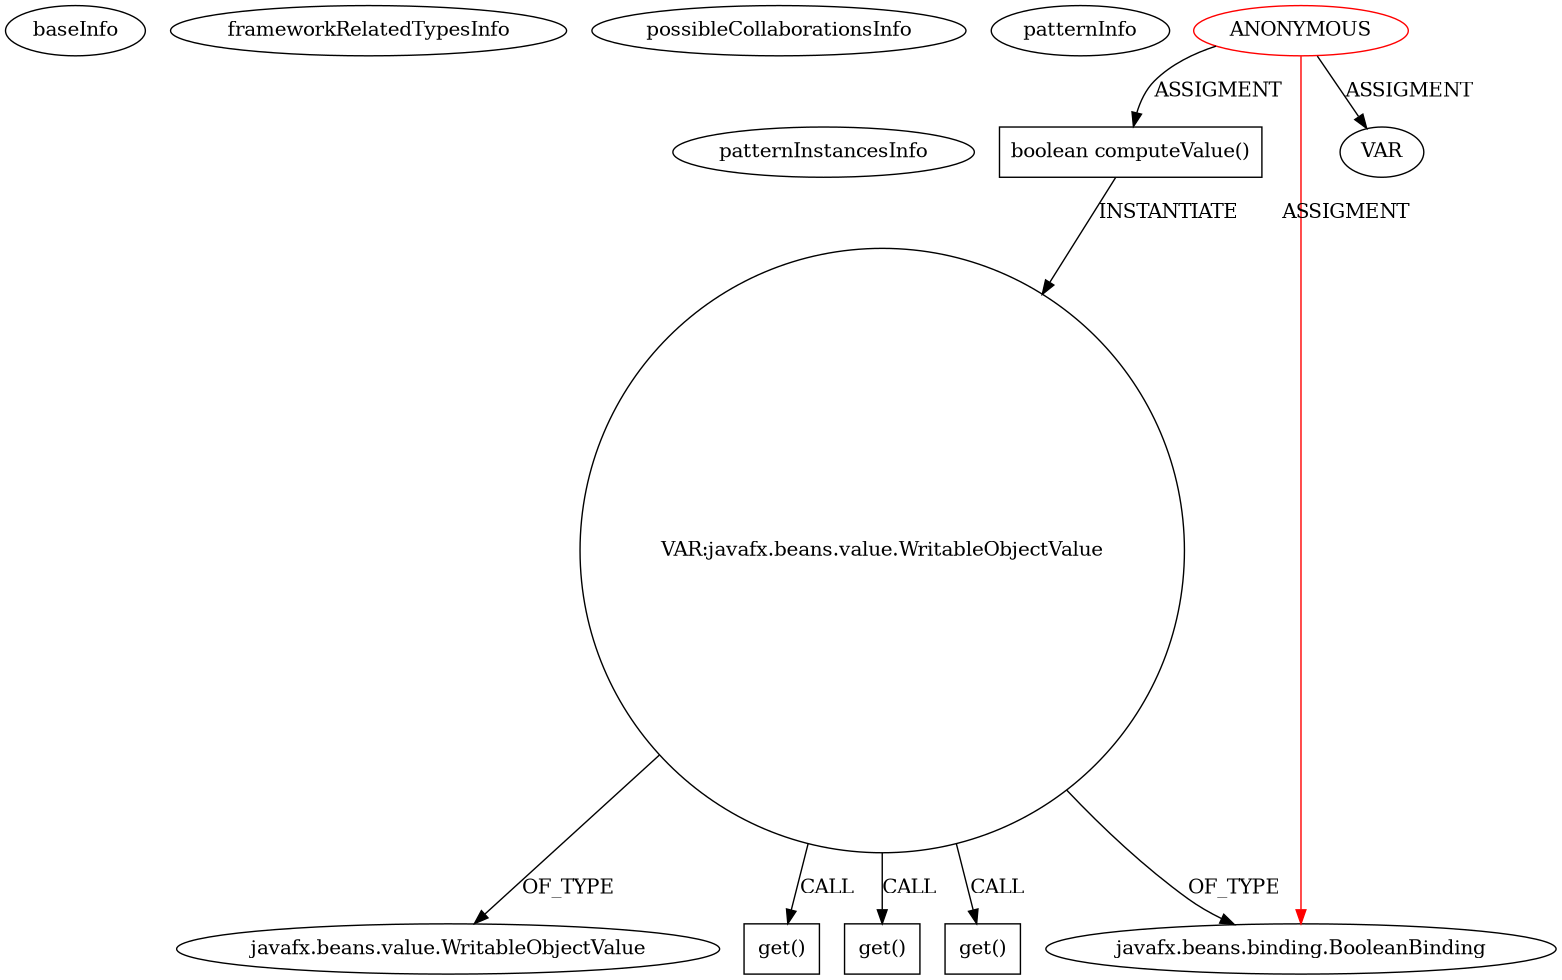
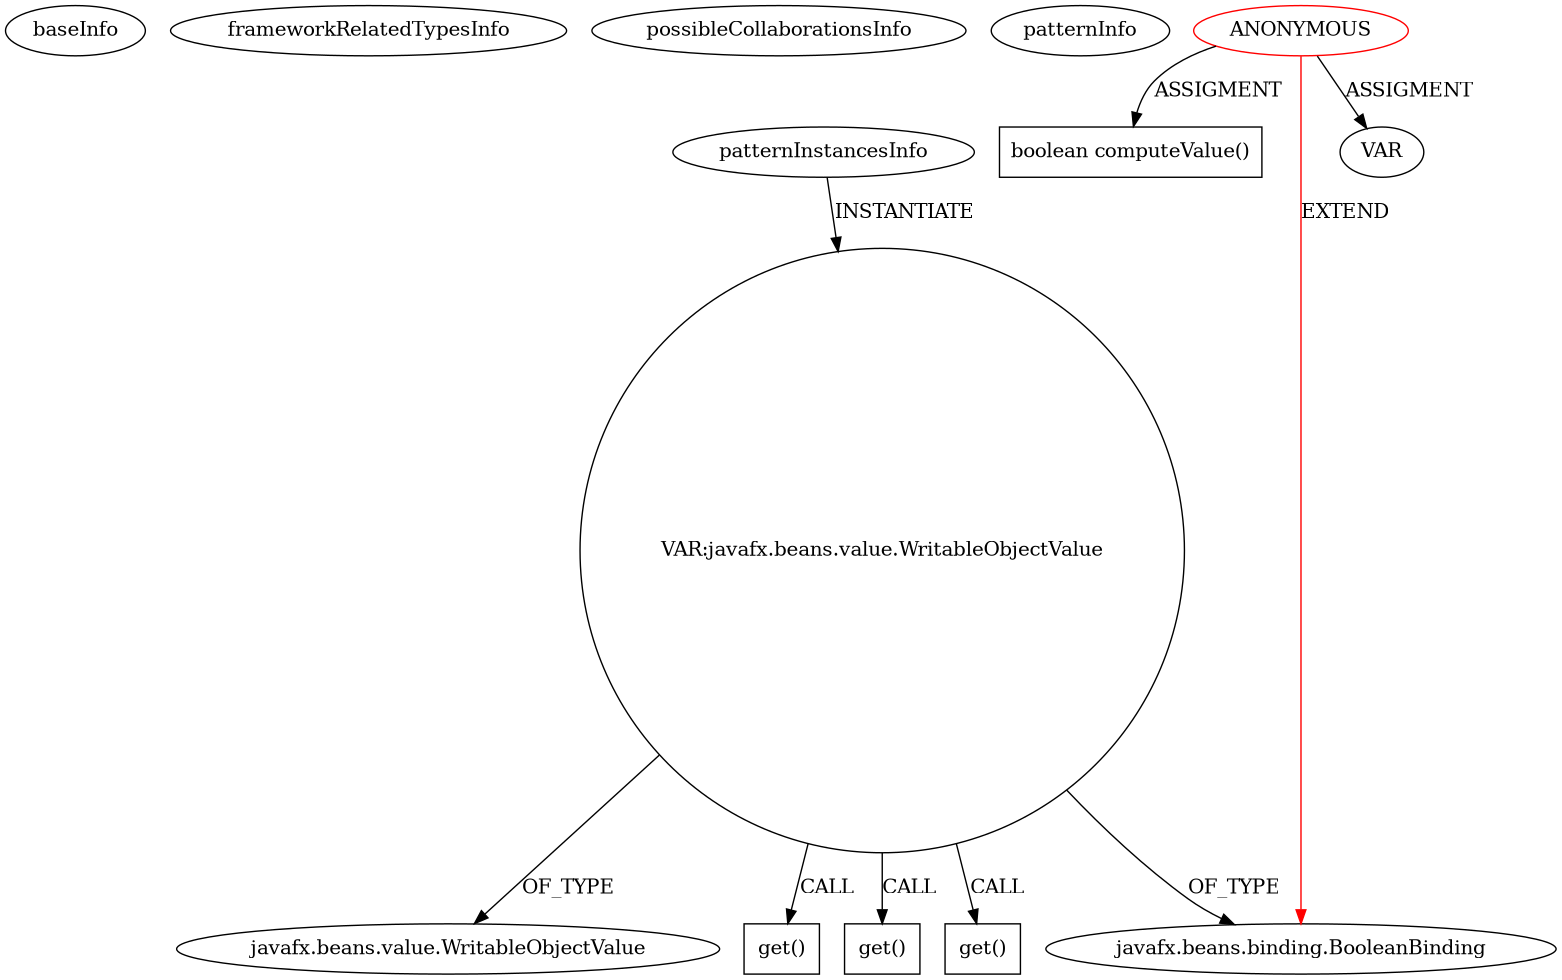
edge "ANONYMOUS" -> "javafx.beans.binding.BooleanBinding": label "ASSIGMENT" -> "EXTEND"
edge "boolean computeValue()" -> "VAR:javafx.beans.value.WritableObjectValue": now "patternInstancesInfo" -> "VAR:javafx.beans.value.WritableObjectValue"
